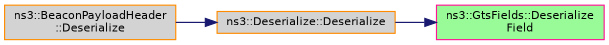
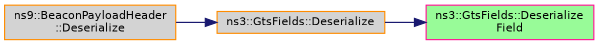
node "ns3::BeaconPayloadHeader ::Deserialize": label "ns3::BeaconPayloadHeader ::Deserialize" -> "ns9::BeaconPayloadHeader ::Deserialize"
node "ns3::Deserialize::Deserialize": label "ns3::Deserialize::Deserialize" -> "ns3::GtsFields::Deserialize"
